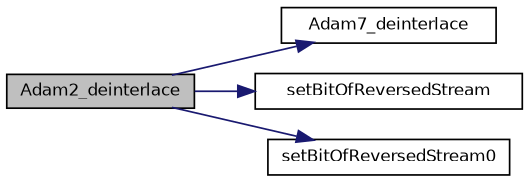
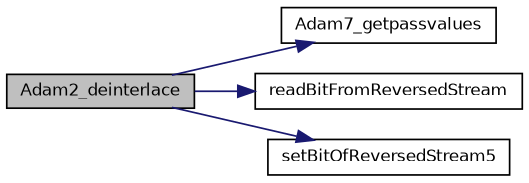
node "Adam7_deinterlace": label "Adam7_deinterlace" -> "Adam7_getpassvalues"
node "setBitOfReversedStream": label "setBitOfReversedStream" -> "readBitFromReversedStream"
node "setBitOfReversedStream0": label "setBitOfReversedStream0" -> "setBitOfReversedStream5"
